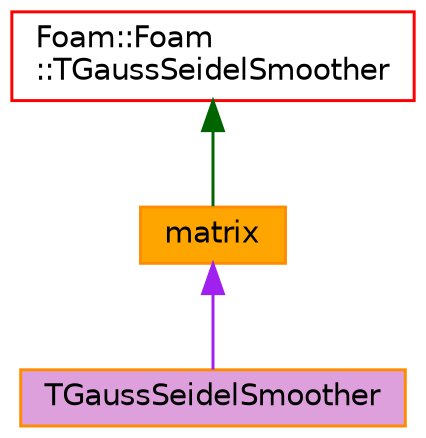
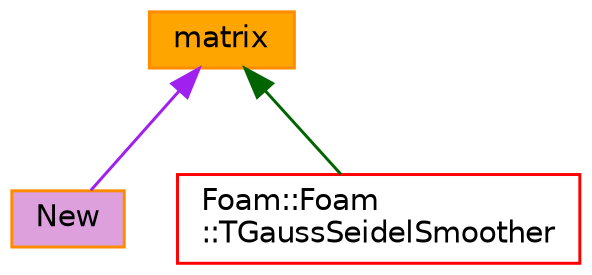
edge "matrix" -> "Foam::Foam ::TGaussSeidelSmoother": reversed
node "TGaussSeidelSmoother": label "TGaussSeidelSmoother" -> "New"
